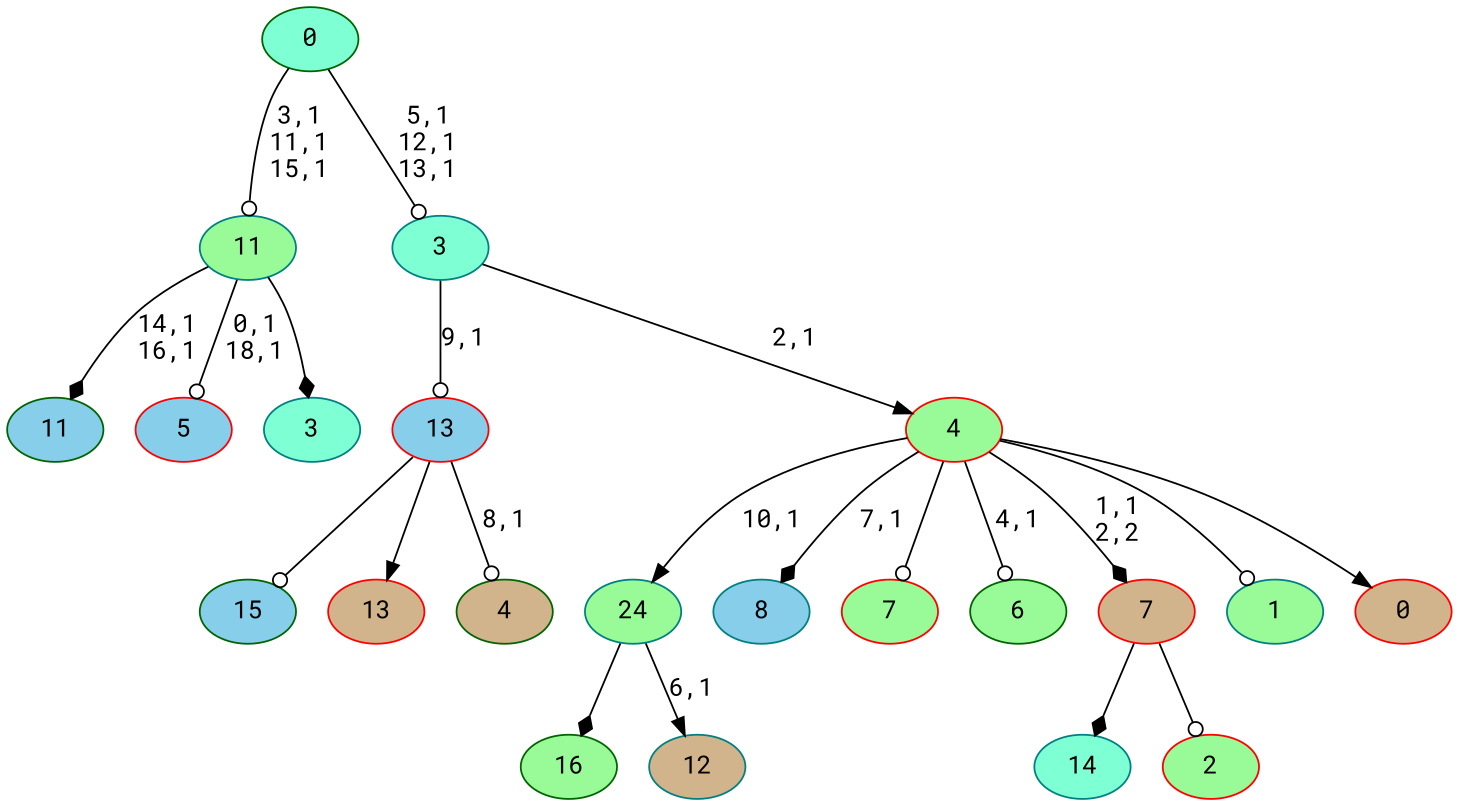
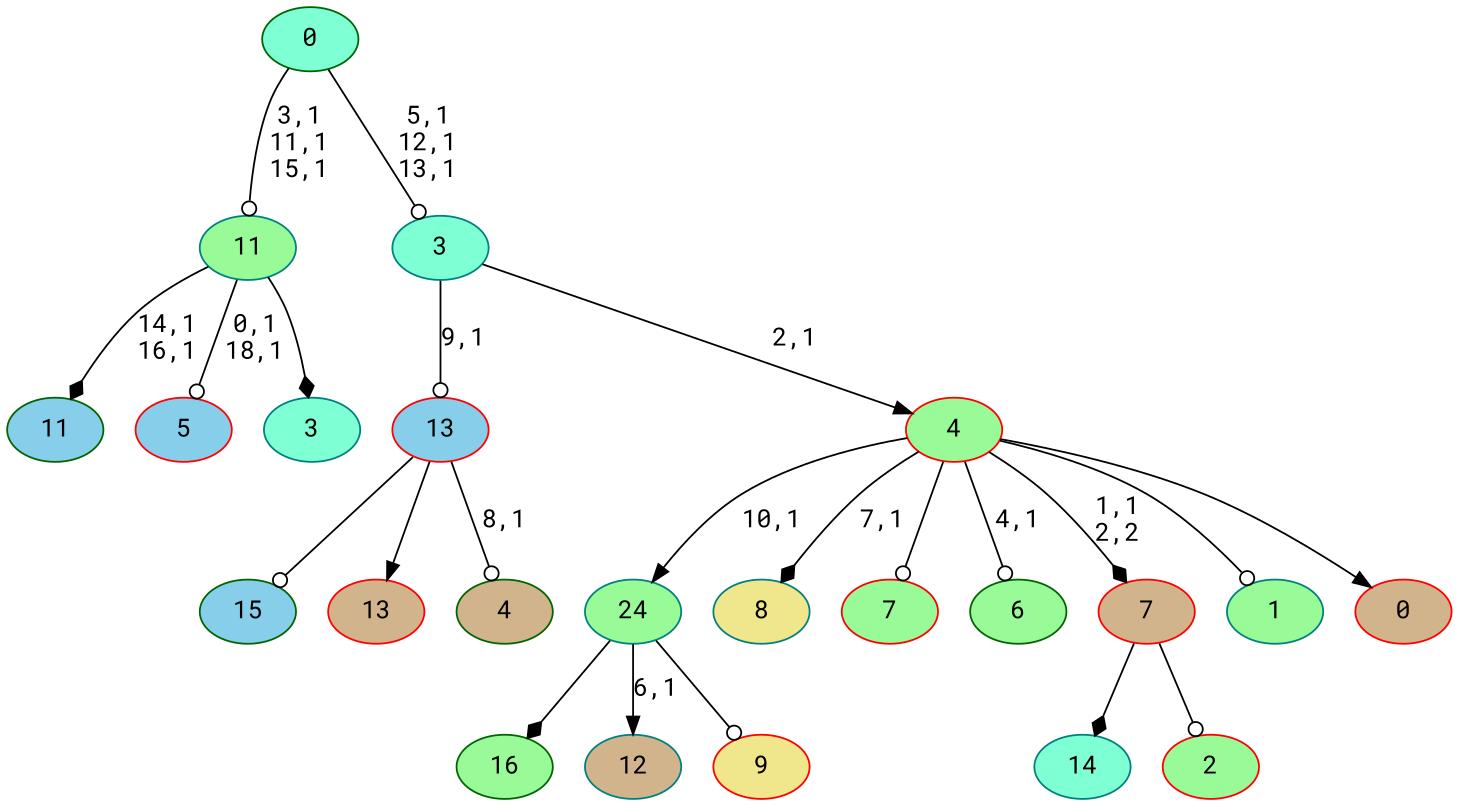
node "8": fillcolor skyblue -> khaki
node "9": added
